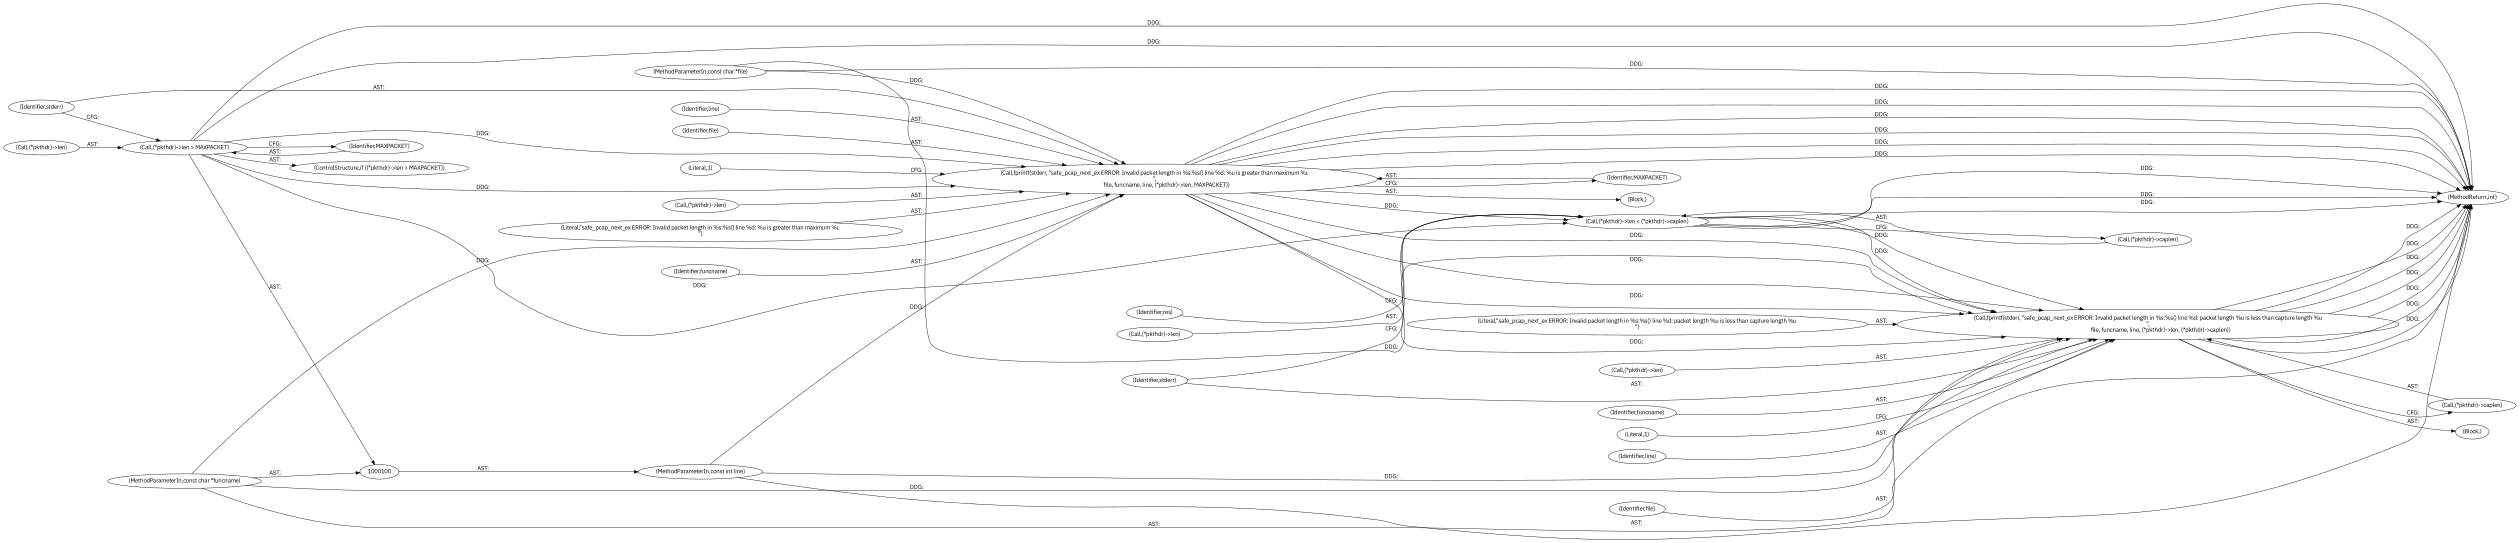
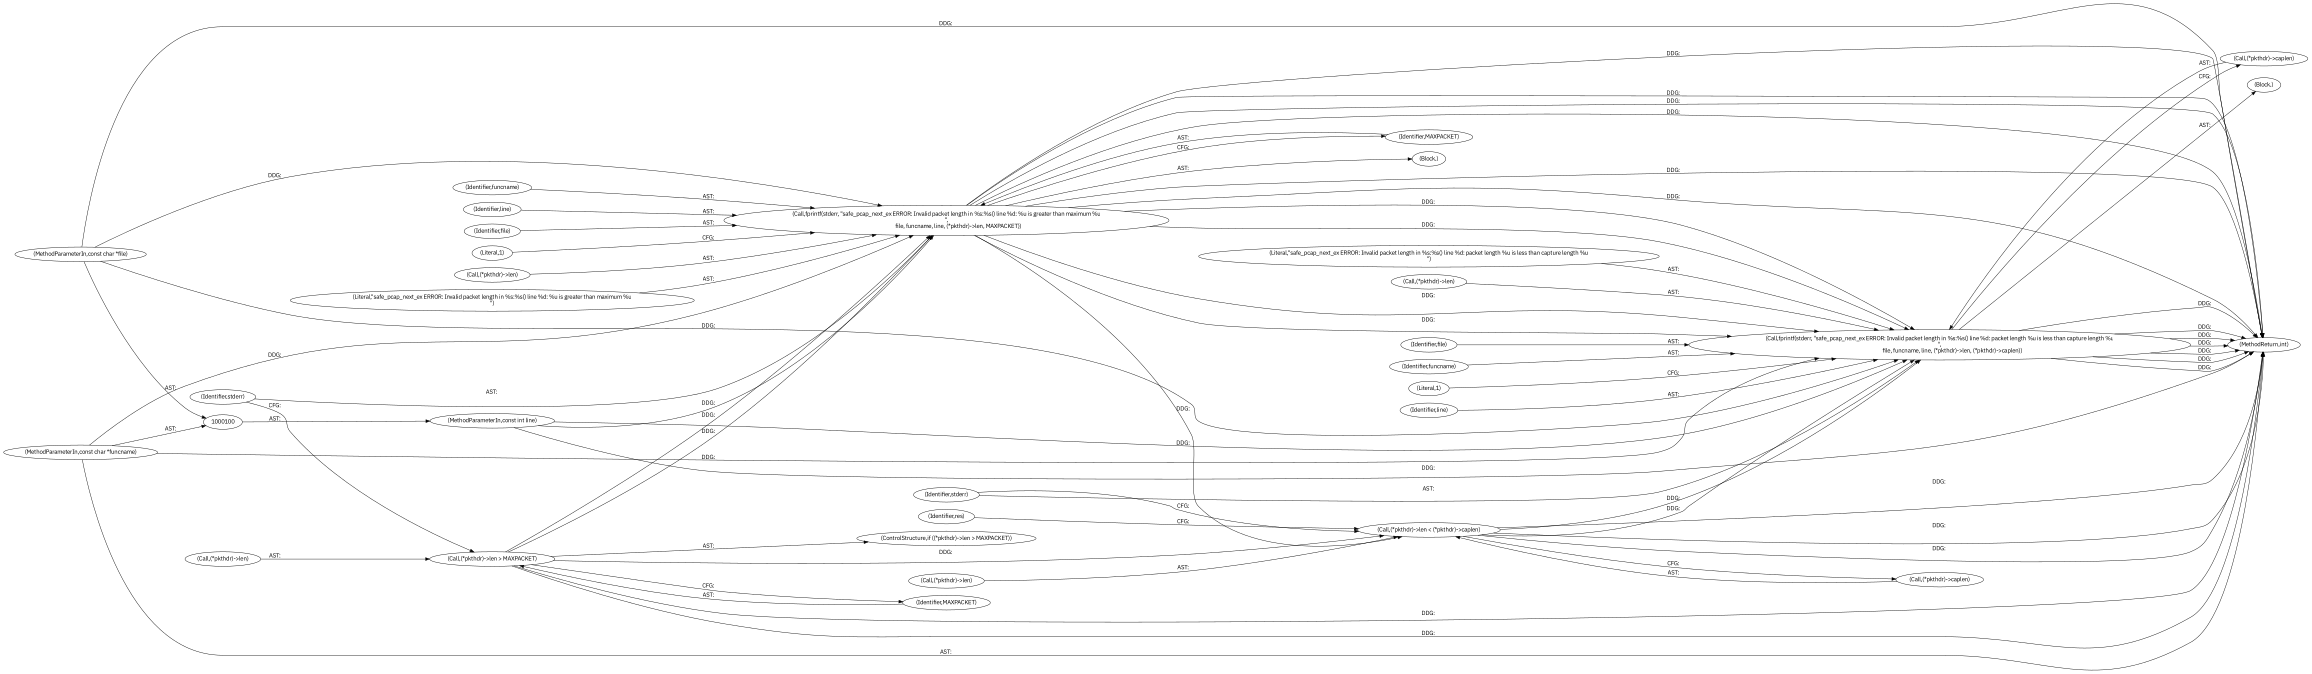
edge "(Call,(*pkthdr)->len > MAXPACKET)" -> "1000100": now "(MethodParameterIn,const char *file)" -> "1000100"
edge "(MethodParameterIn,const int line)" -> "(MethodReturn,int)": label "AST: " -> "DDG: "
